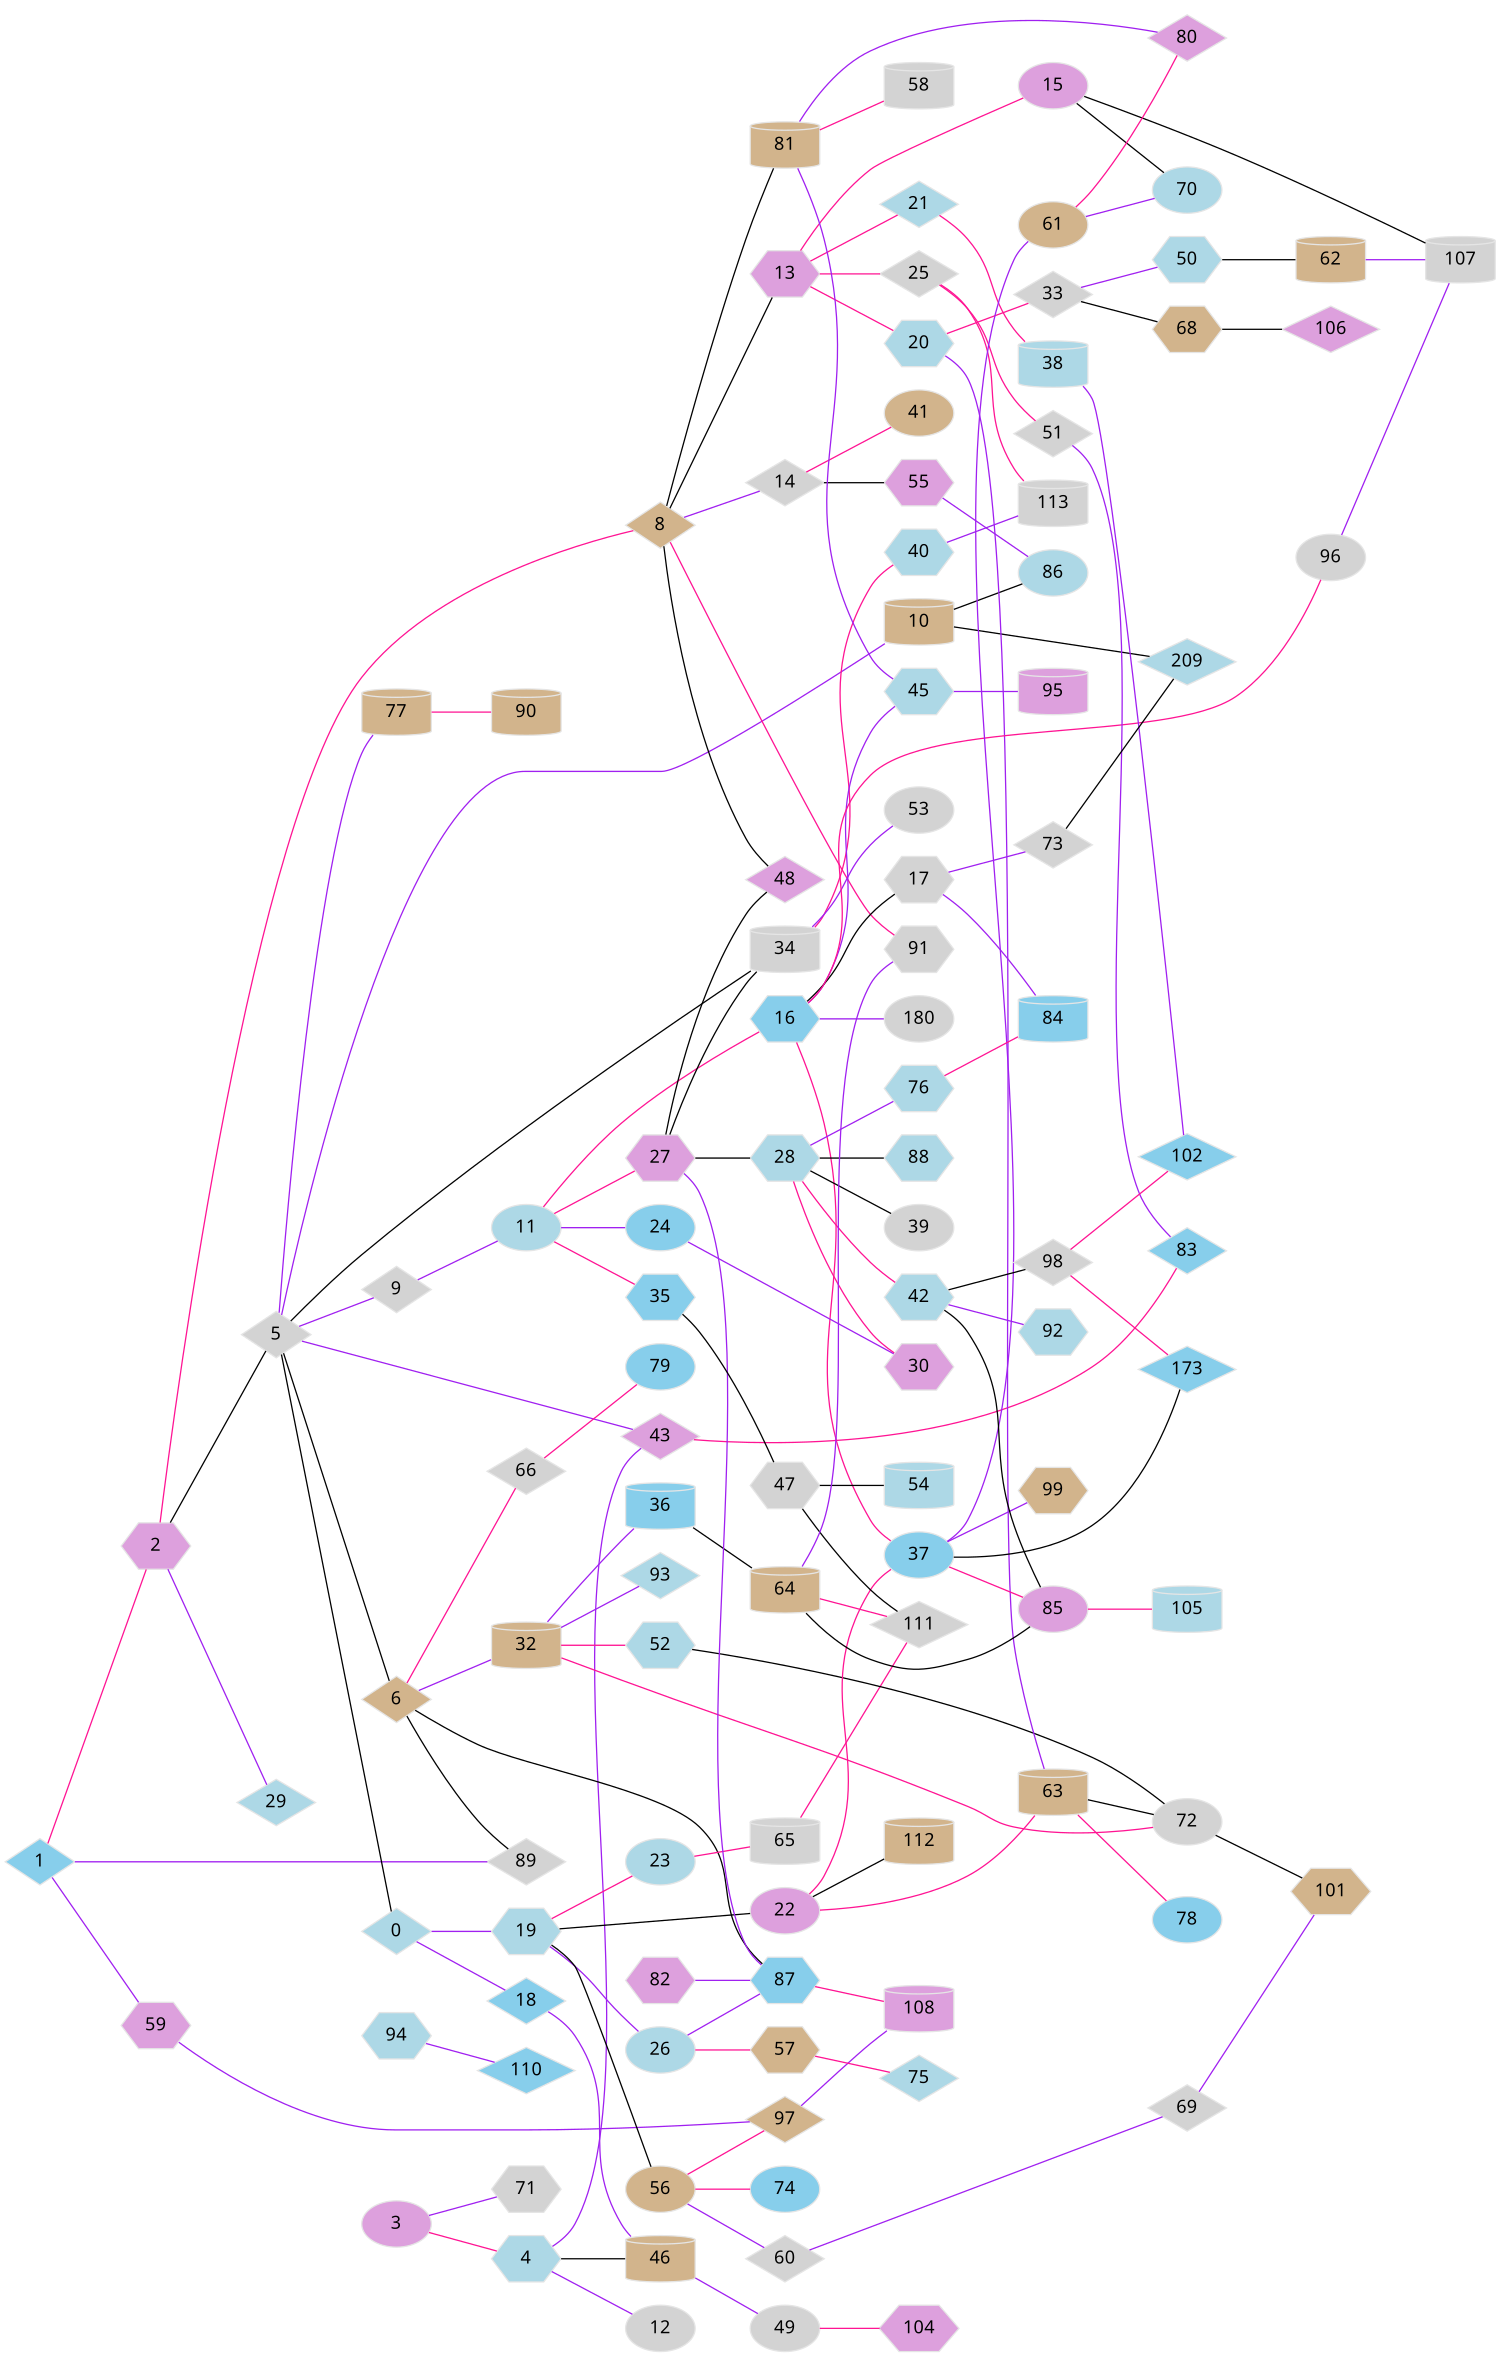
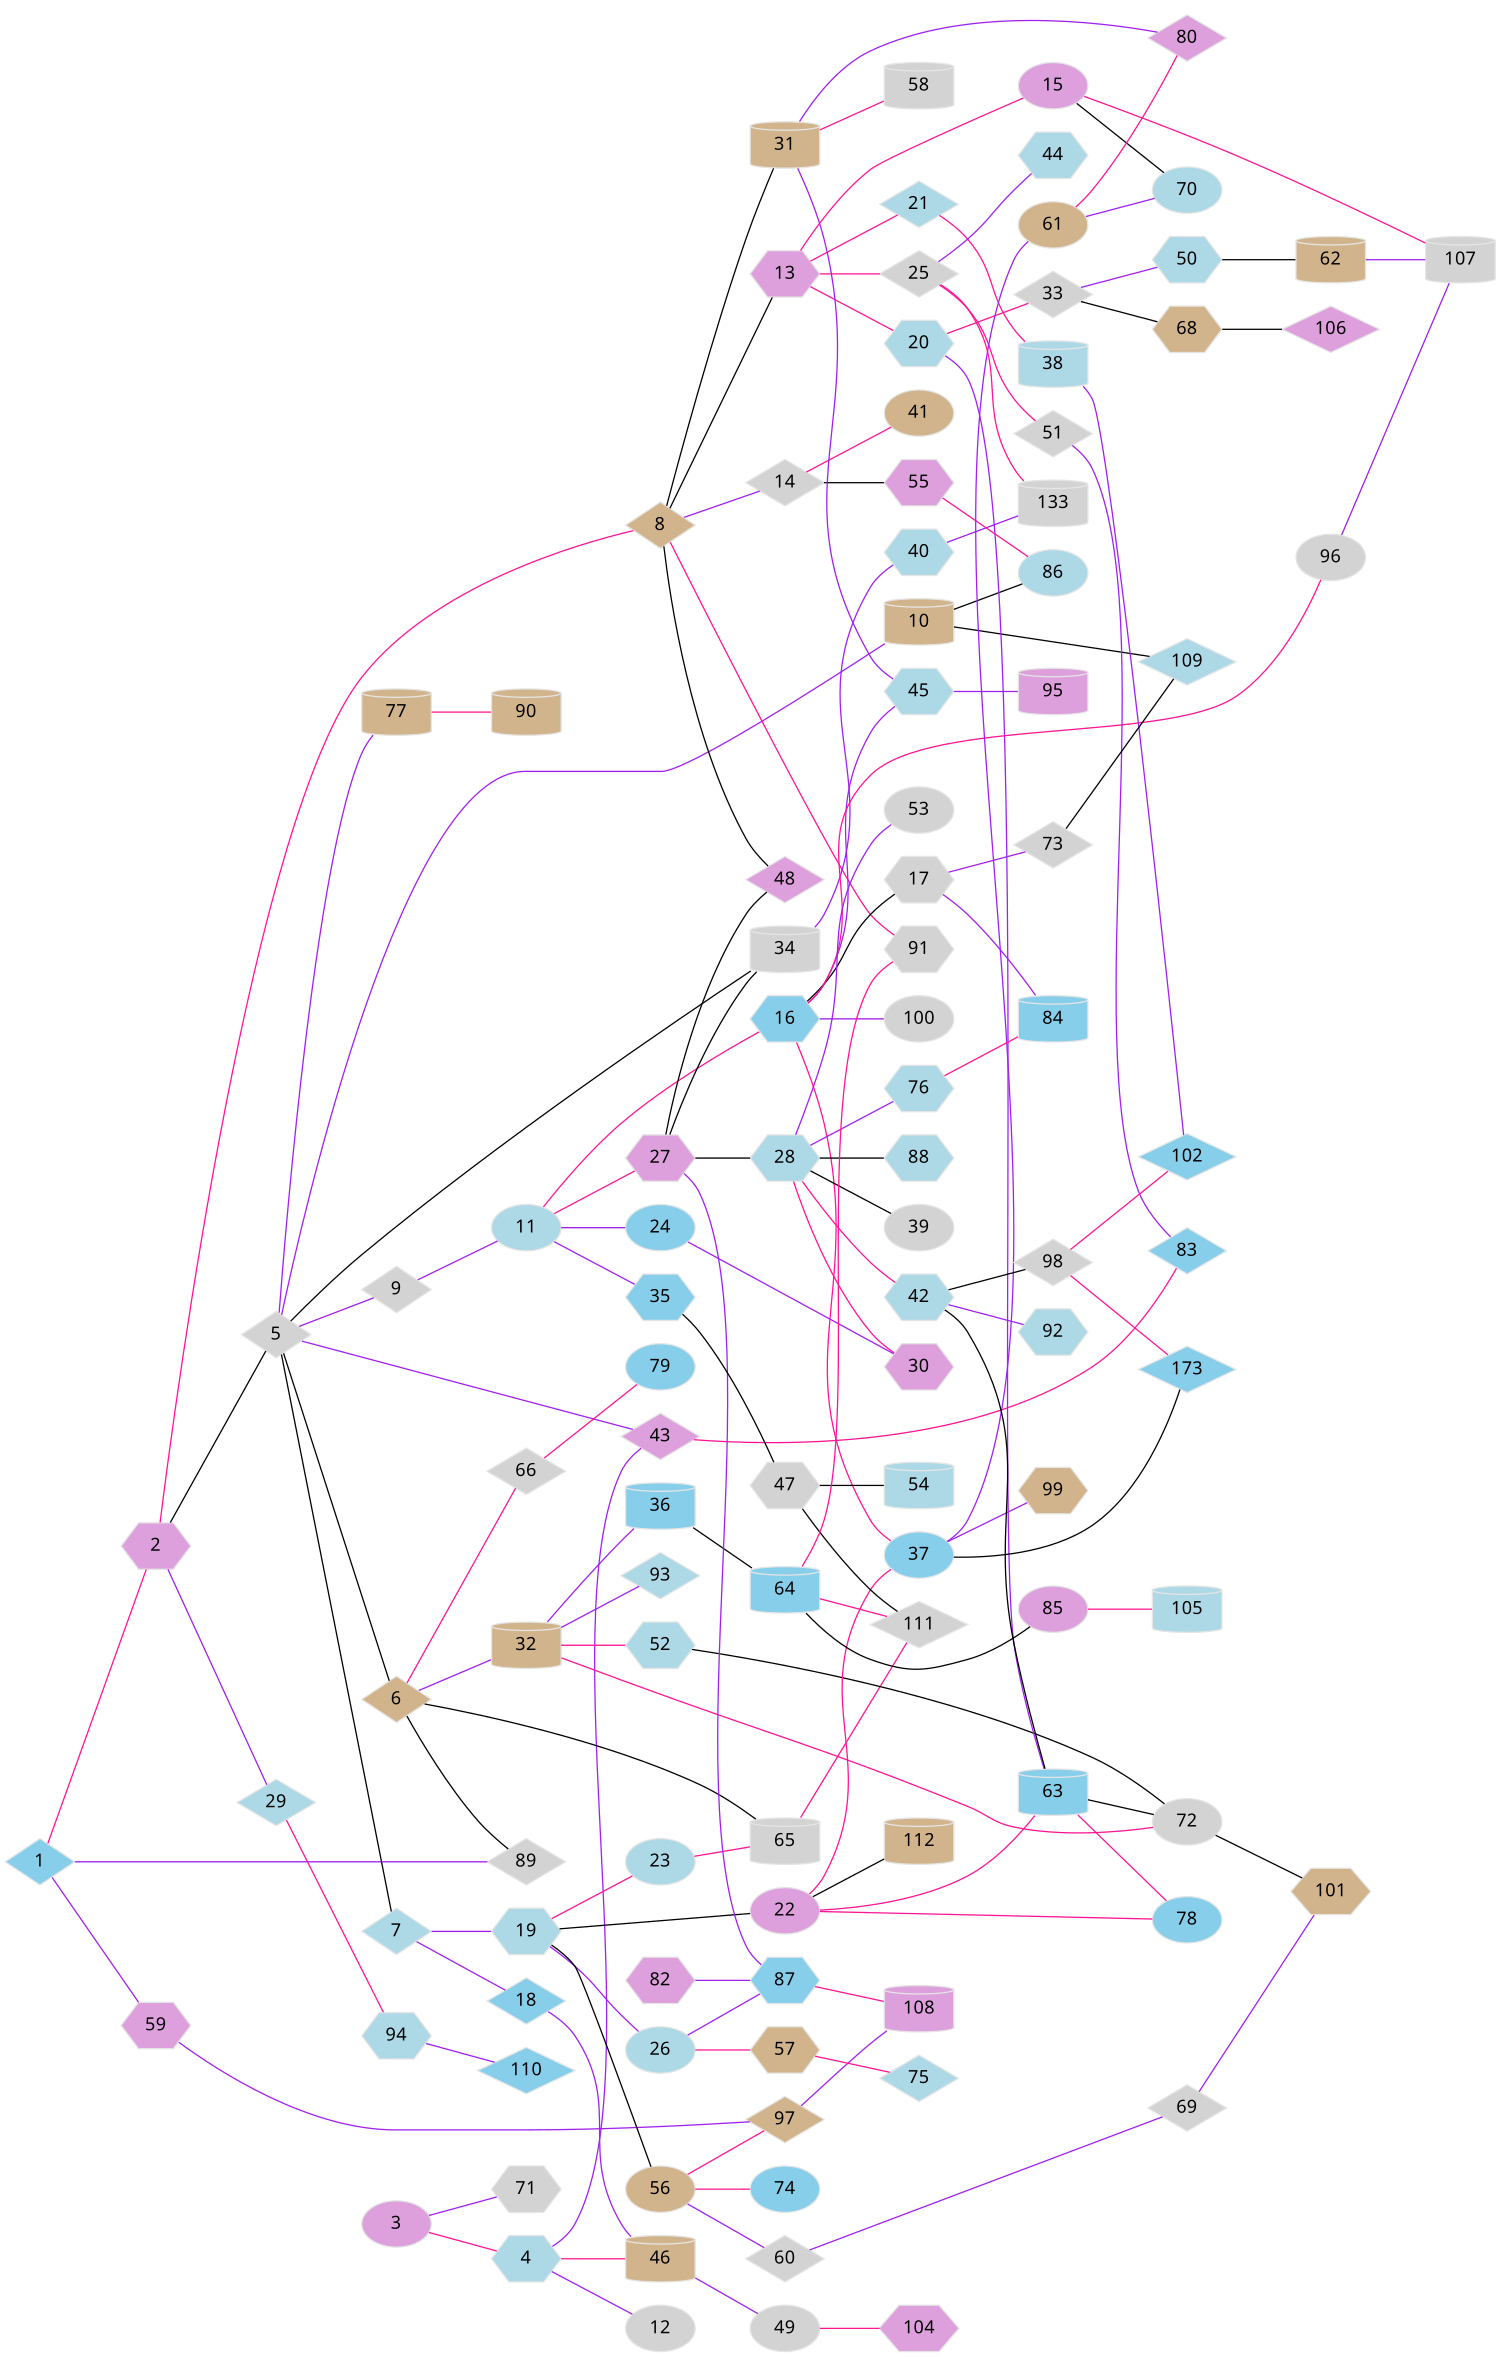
node "81": label "81" -> "31"
node "44": added
edge "15" -- "107": color black -> deeppink
node "113": label "113" -> "133"
edge "55" -- "86": color purple -> deeppink
node "209": label "209" -> "109"
edge "40" -- "34": color deeppink -> purple
edge "53" -- "34": now "53" -- "28"
node "180": label "180" -> "100"
edge "11" -- "35": color deeppink -> purple
edge "91" -- "64": color purple -> deeppink
edge "42" -- "85": now "42" -- "63"
edge "37" -- "85": removed
node "64": fillcolor tan -> skyblue
edge "6" -- "87": now "6" -- "65"
node "63": fillcolor tan -> skyblue
edge "22" -- "78": added
edge "29" -- "94": added
node "0": label "0" -> "7"
edge "4" -- "46": color black -> deeppink
